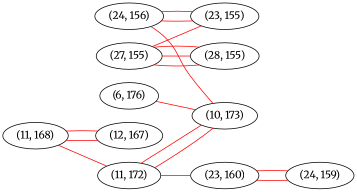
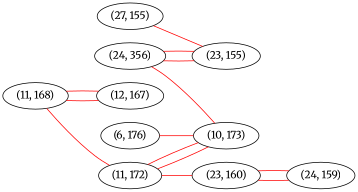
node "(24, 156)": label "(24, 156)" -> "(24, 356)"
node "(28, 155)": removed
